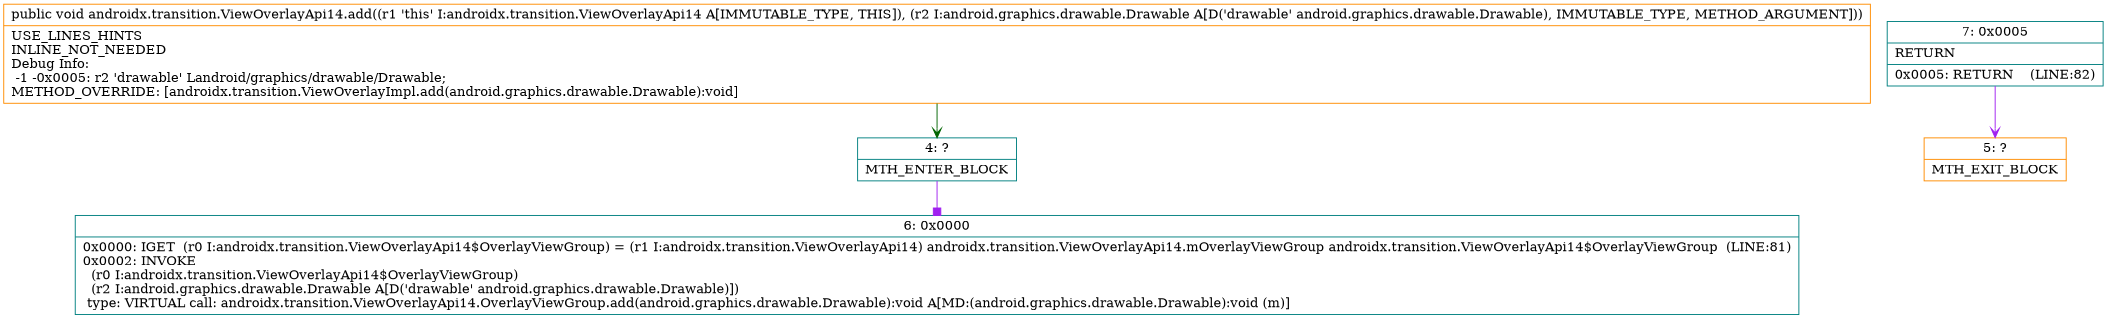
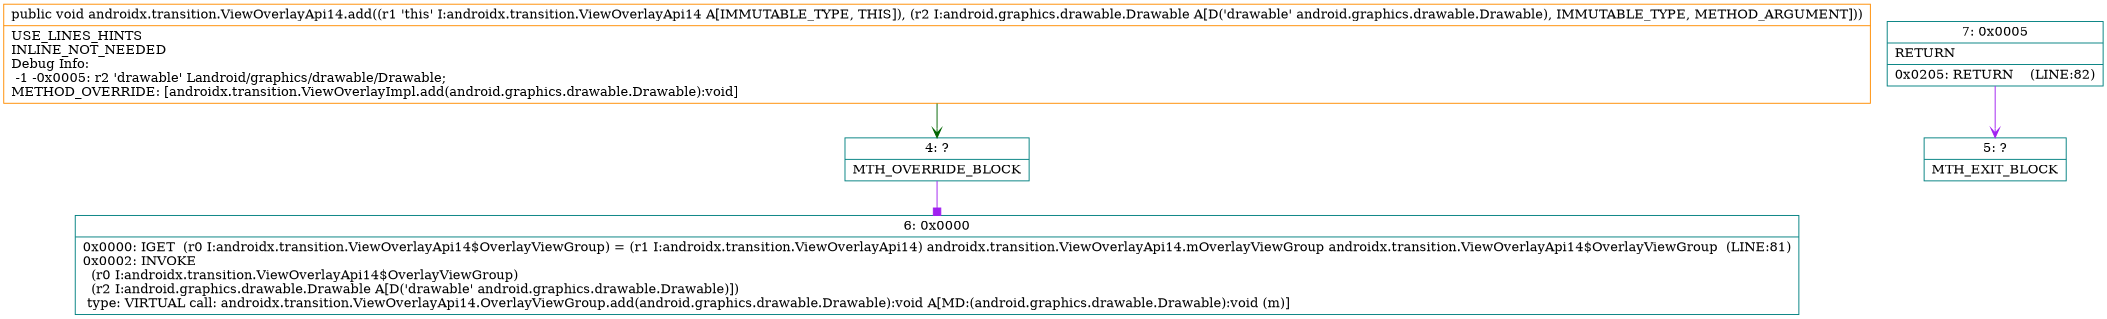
node "7: 0x0005": text "0x0005: RETURN    (LINE:82)" -> "0x0205: RETURN    (LINE:82)"
node "5: ?": color darkorange -> teal
node "4: ?": text "MTH_ENTER_BLOCK" -> "MTH_OVERRIDE_BLOCK"
